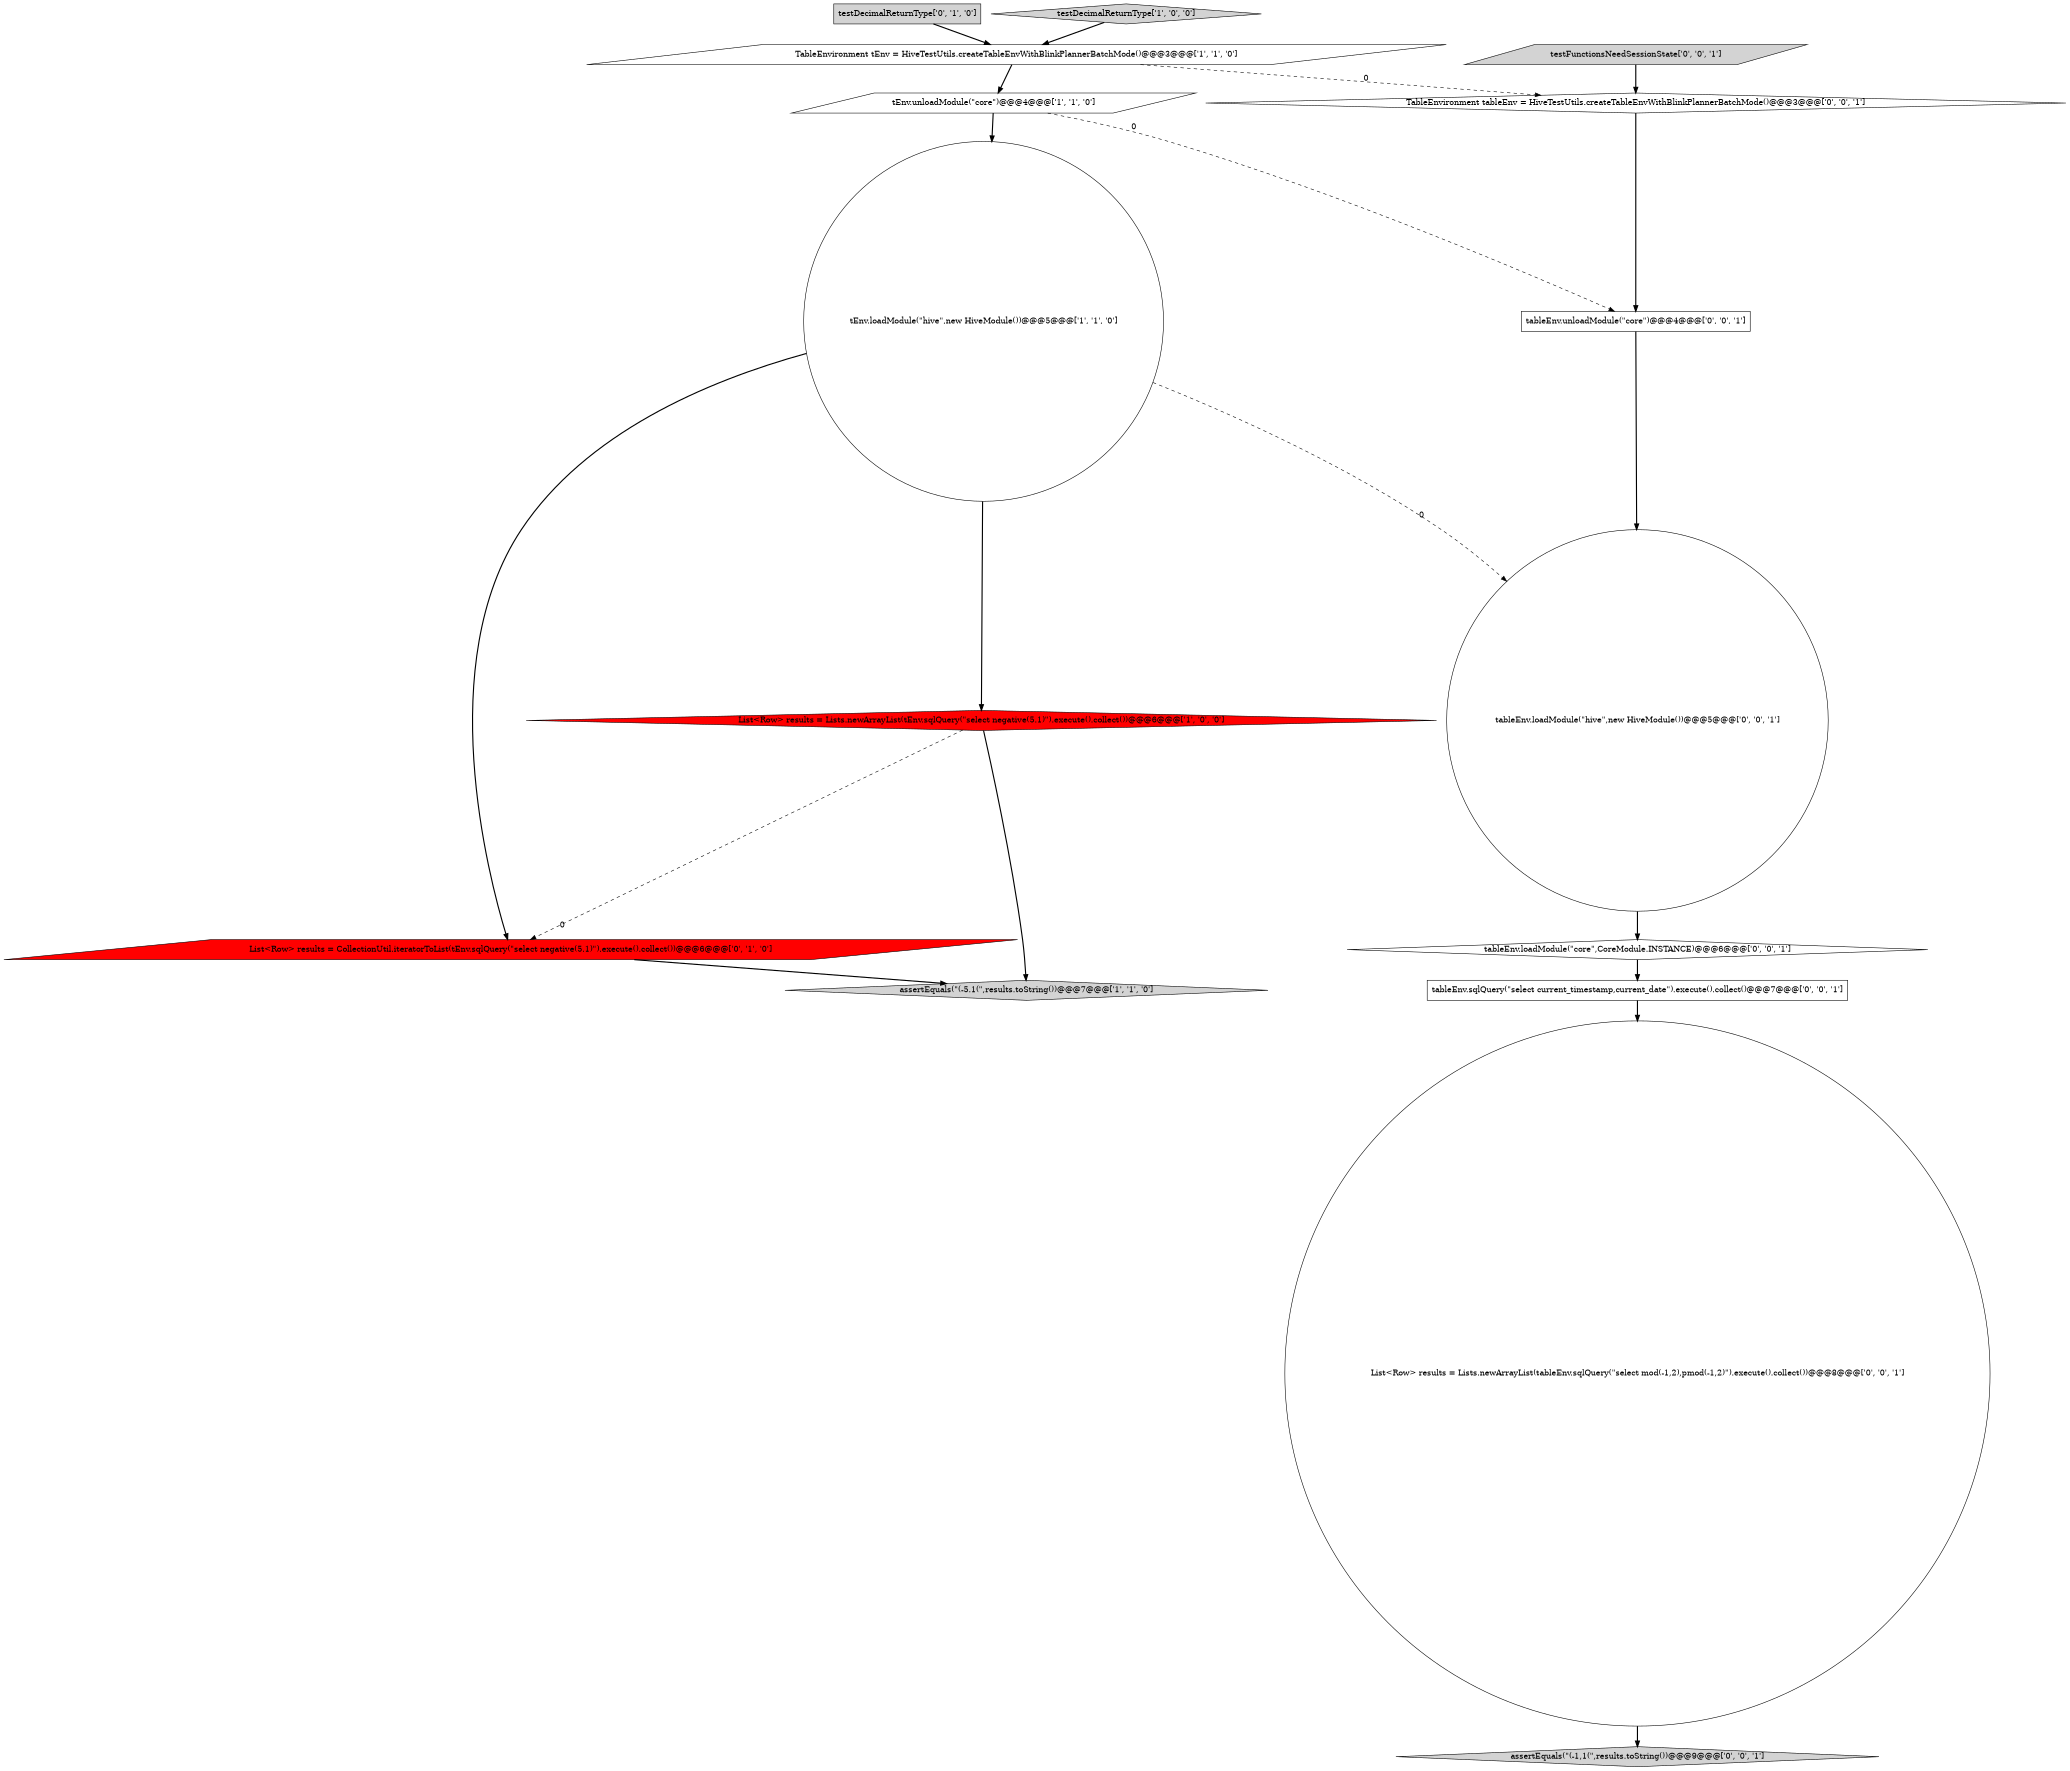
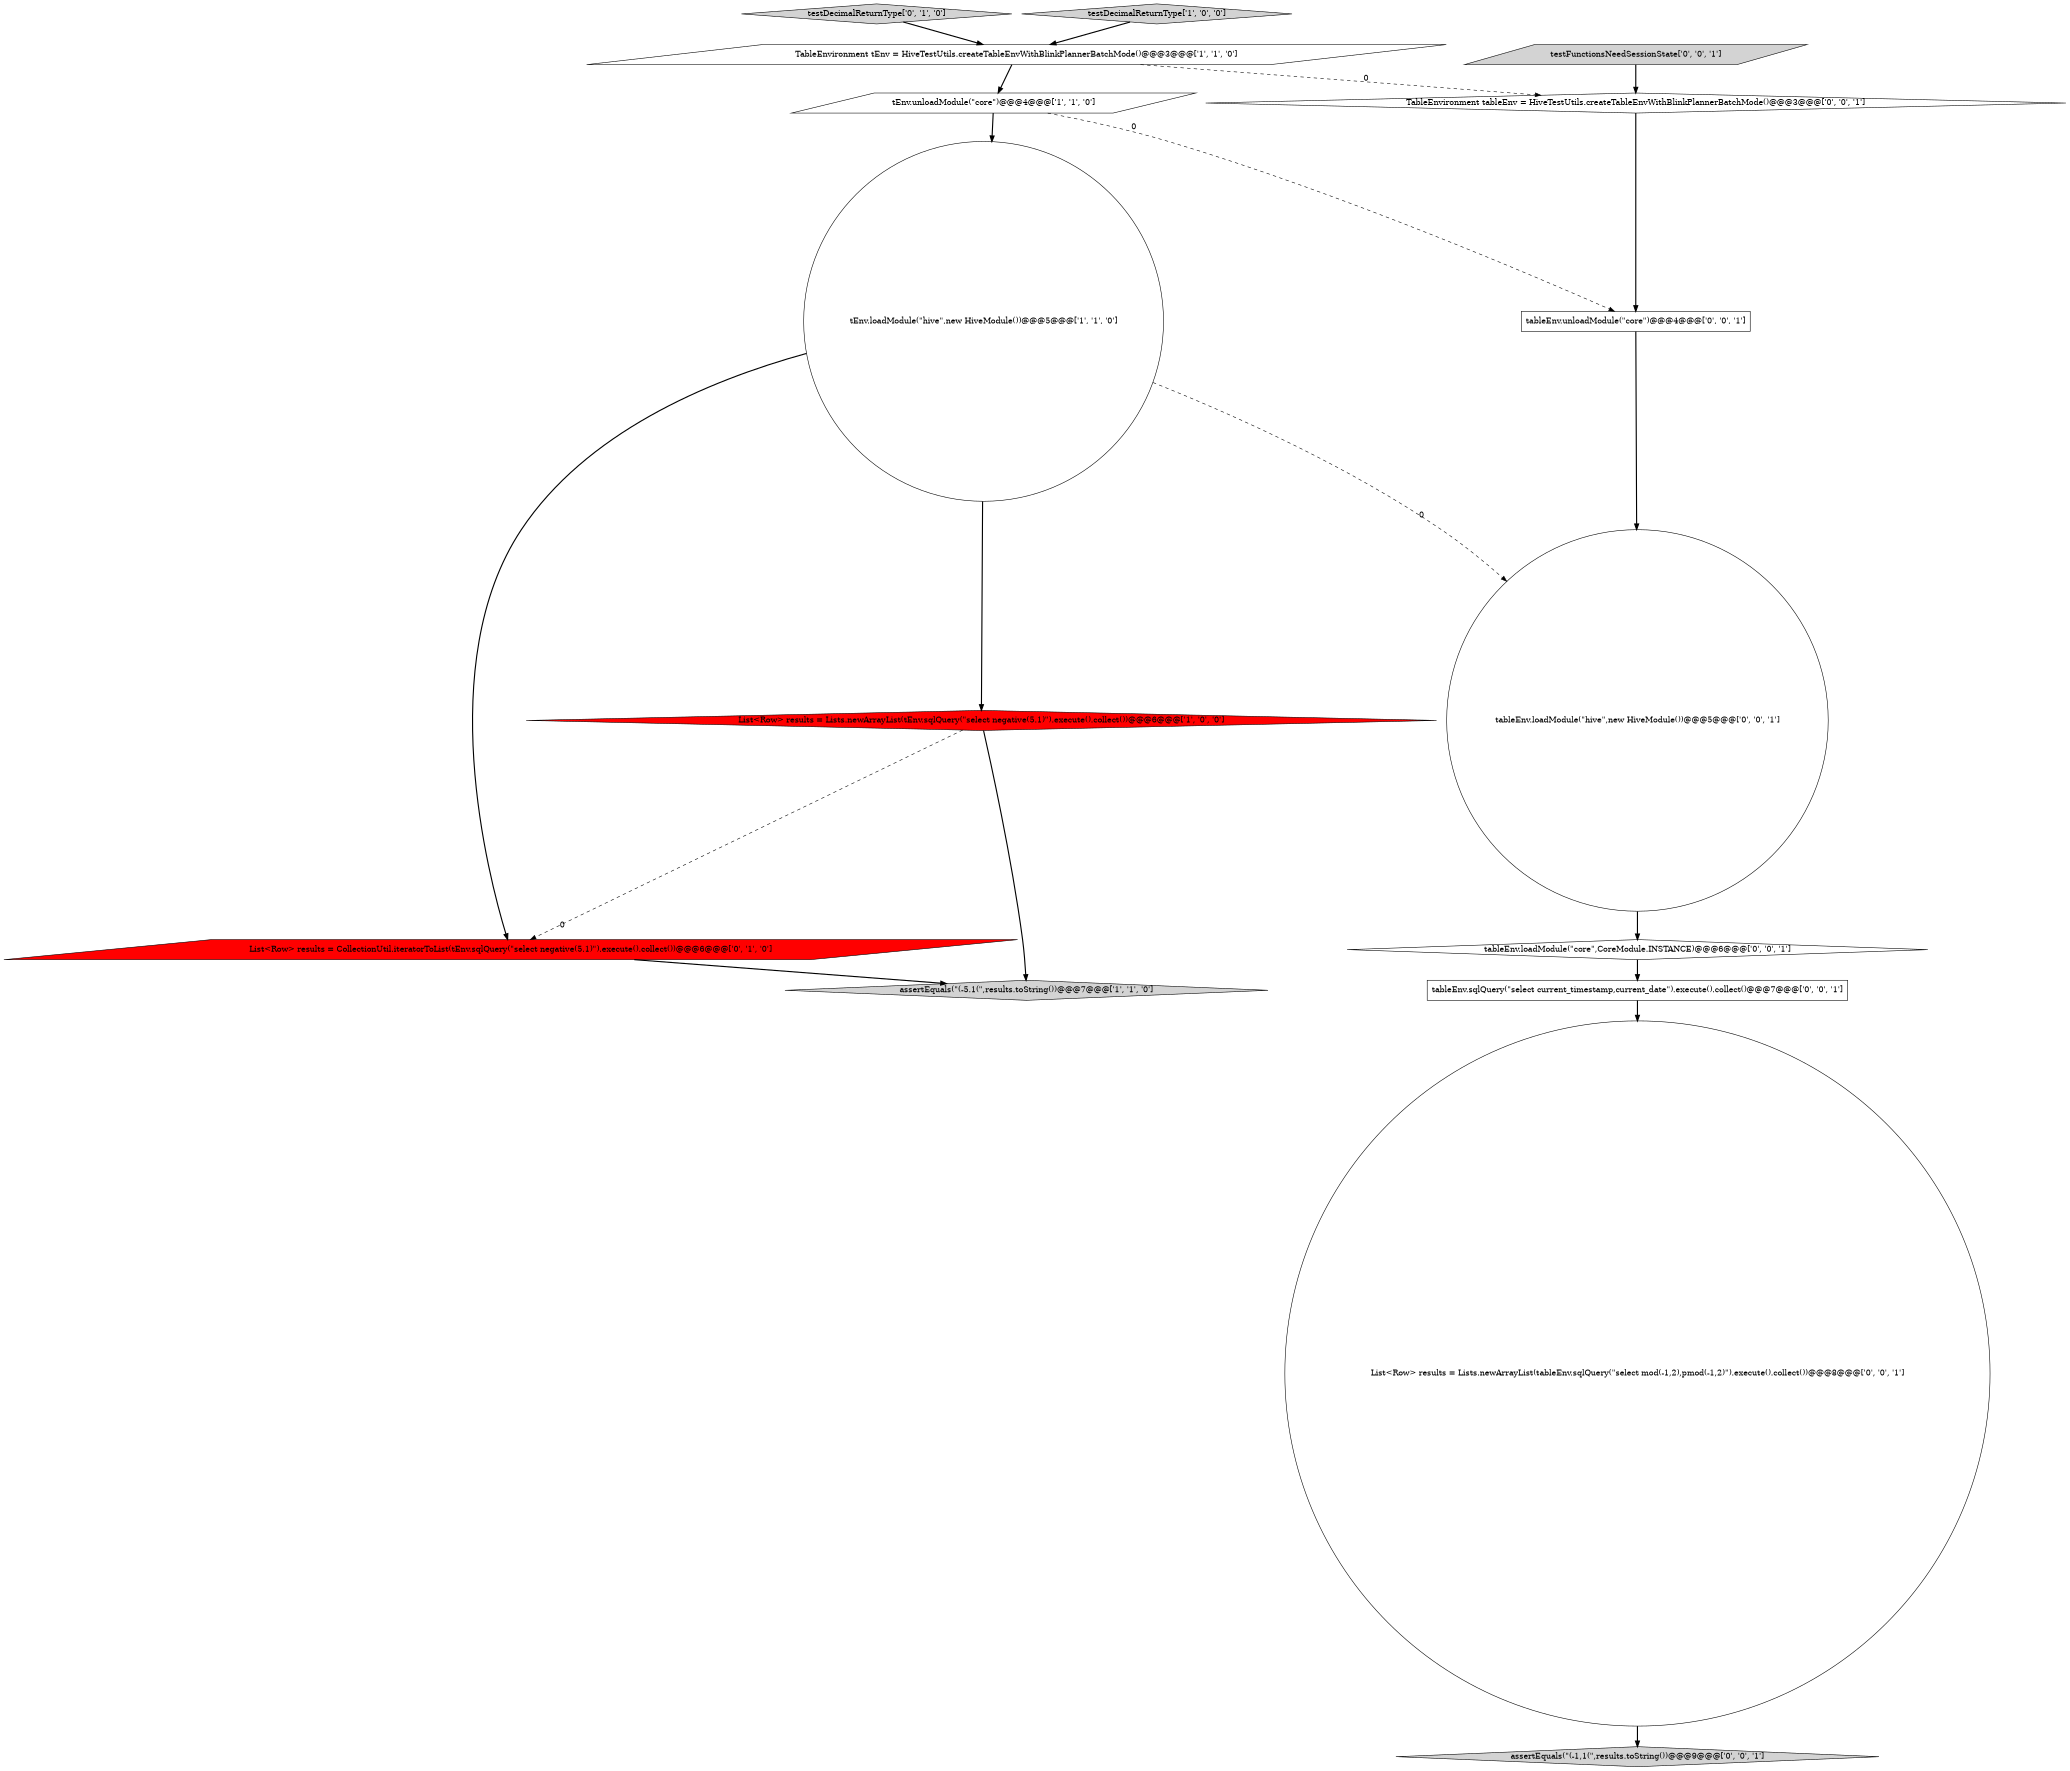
node "testDecimalReturnType['0', '1', '0']": shape box -> diamond
